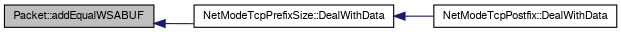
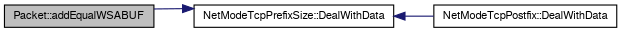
edge "NetModeTcpPrefixSize::DealWithData" -> "Packet::addEqualWSABUF": reversed
